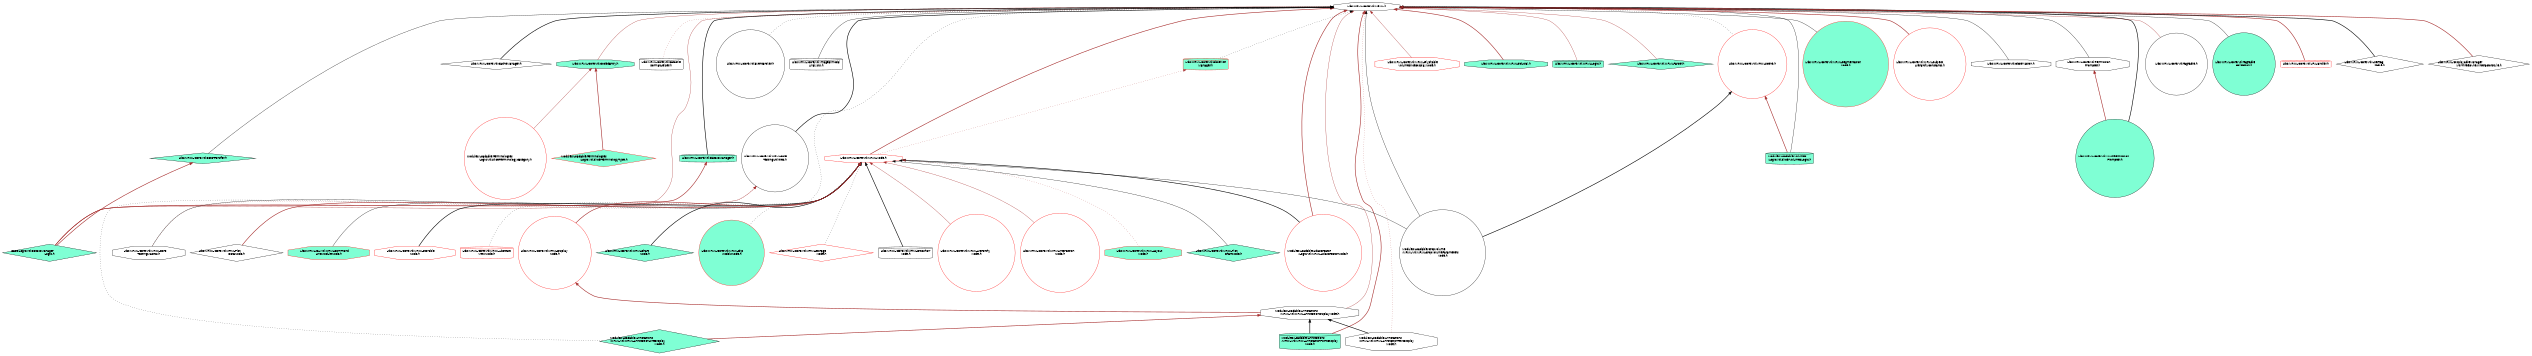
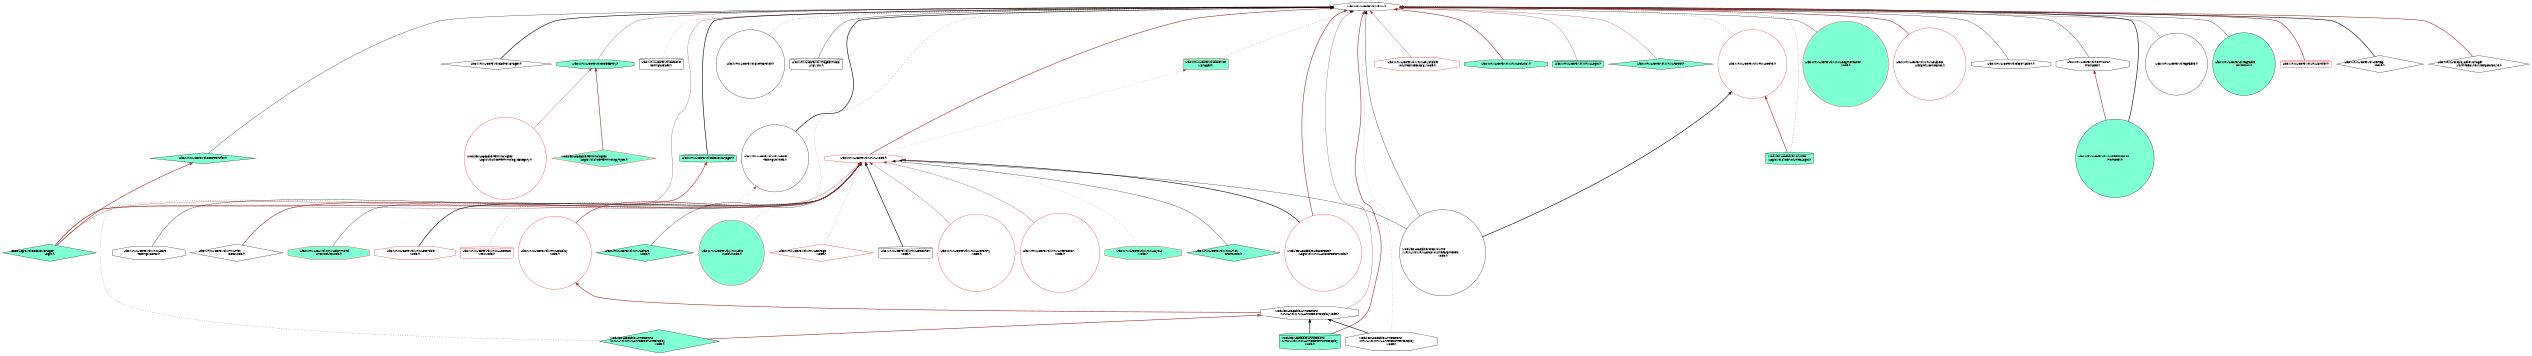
edge "Modules/Loadable/Volumes /Logic/vtkSlicerVolumesLogic.h" -> "Libs/MRML/Core/vtkMRML.h": style solid -> dotted
edge "Base/Logic/vtkDataIOManager Logic.h" -> "Libs/MRML/Core/vtkMRMLCore TestingUtilities.h": now "Base/Logic/vtkDataIOManager Logic.h" -> "Libs/MRML/Core/vtkMRMLNode.h"
edge "Libs/MRML/Core/vtkMRMLChart Node.h" -> "Libs/MRML/Core/vtkMRMLNode.h": style bold -> solid
